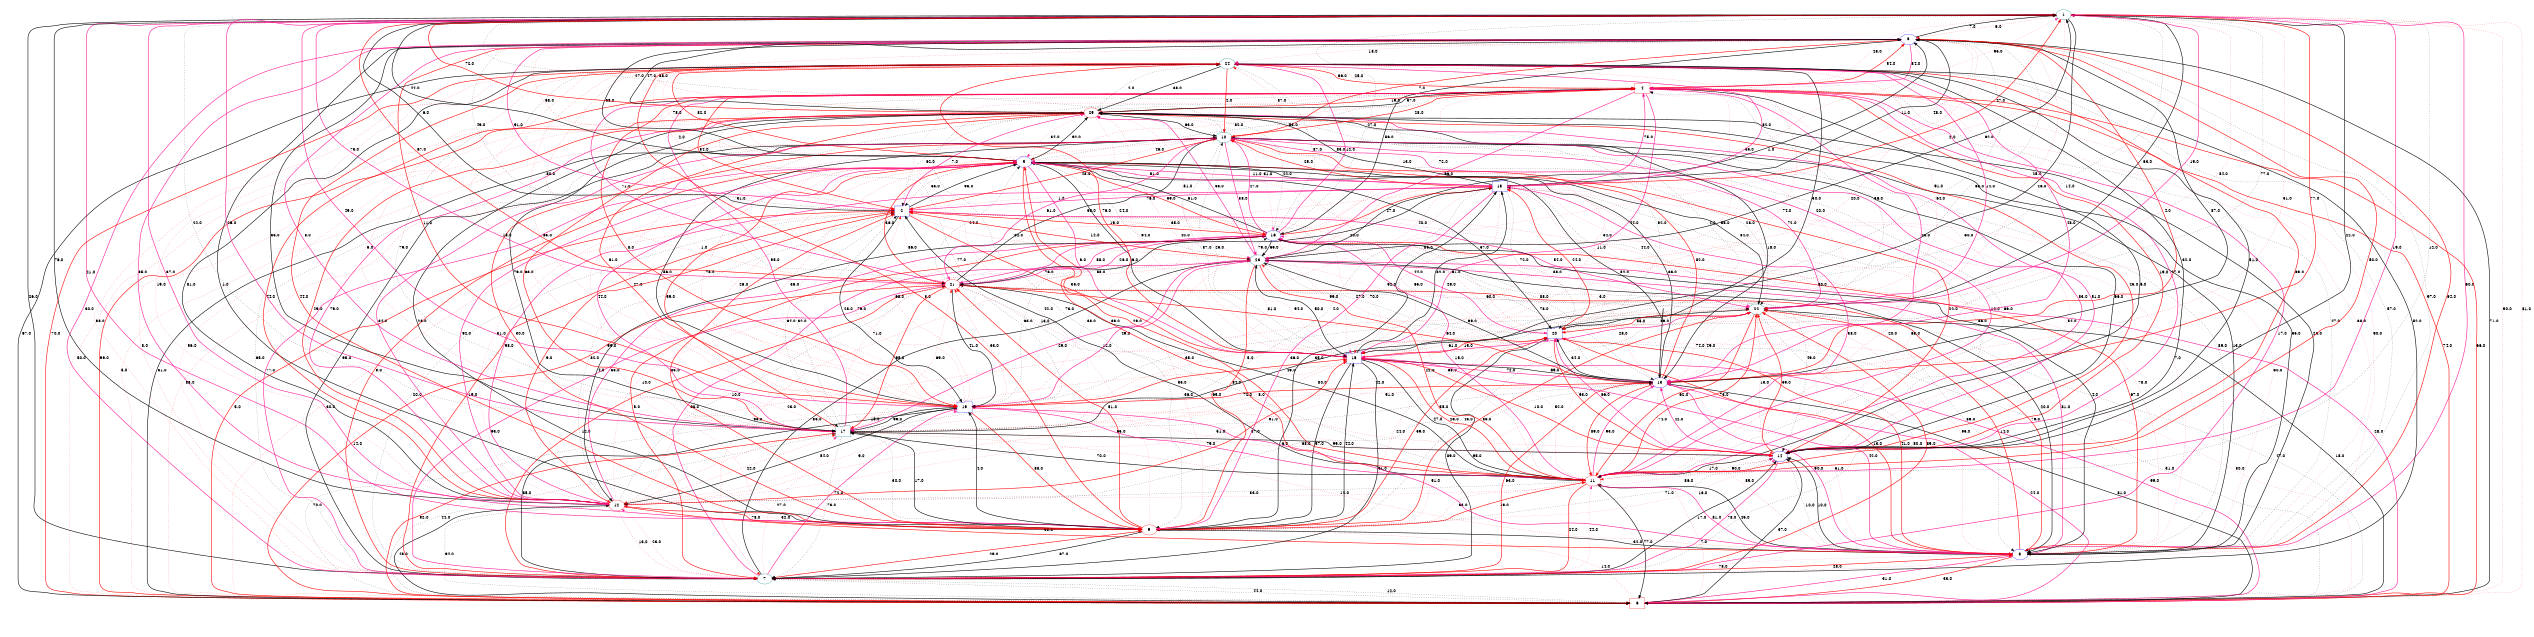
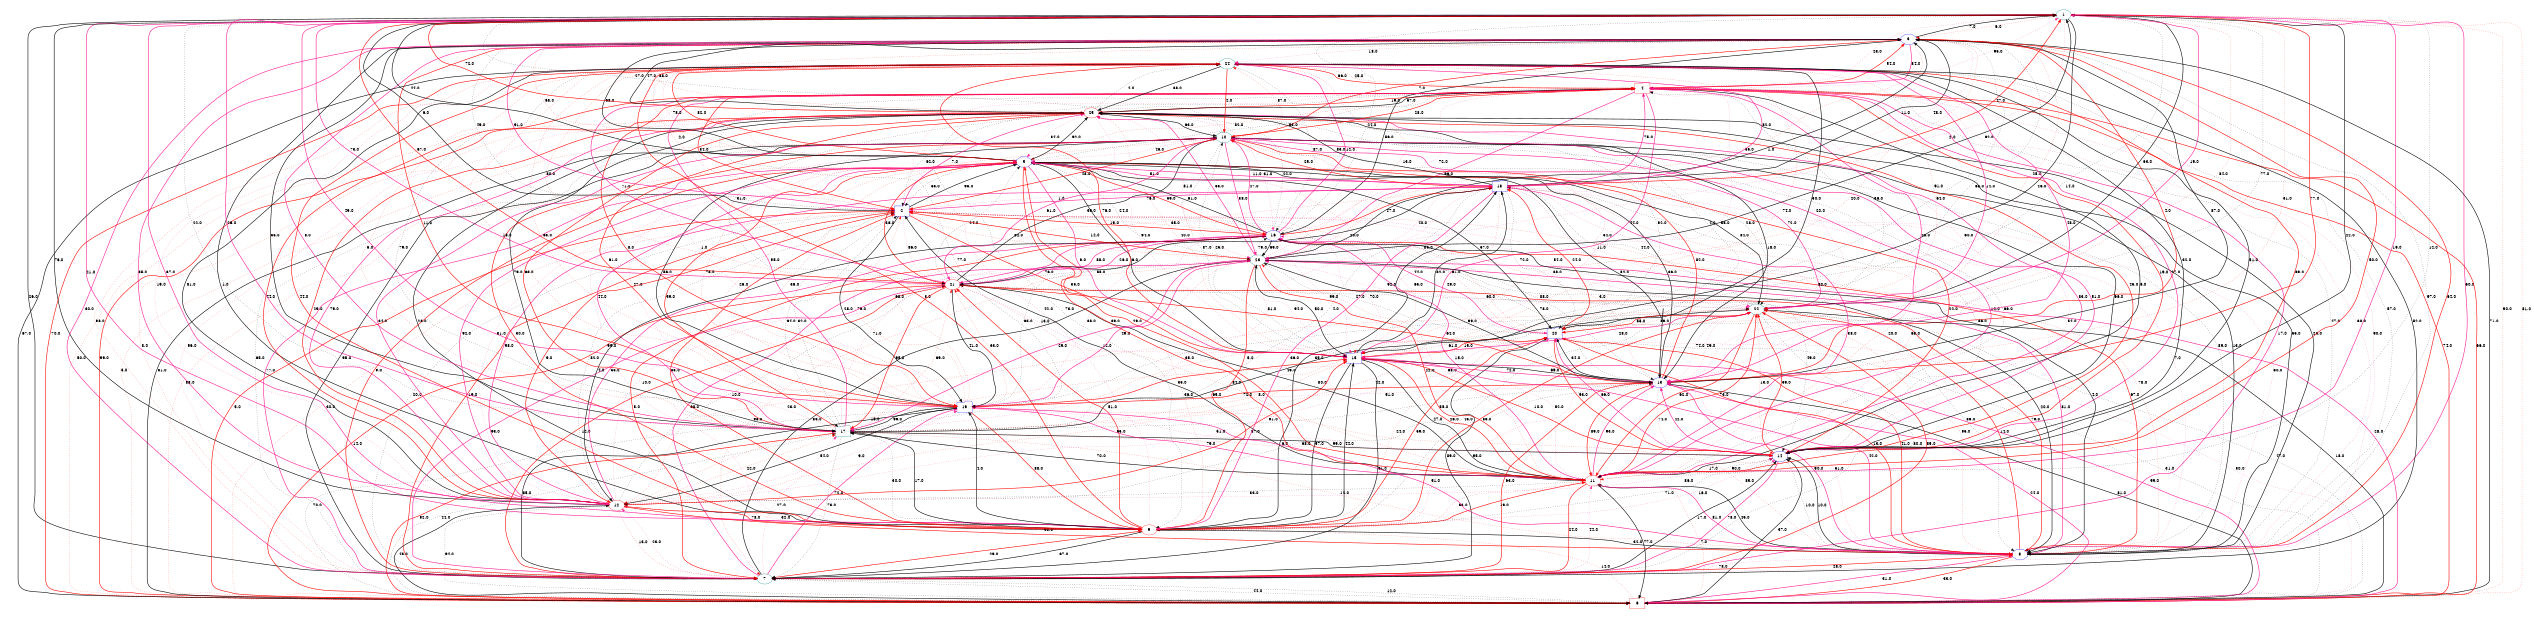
edge "16" -> "1": label "27.0" -> "24.0"
edge "2" -> "22": style bold -> dotted
edge "21" -> "11": color black -> red
